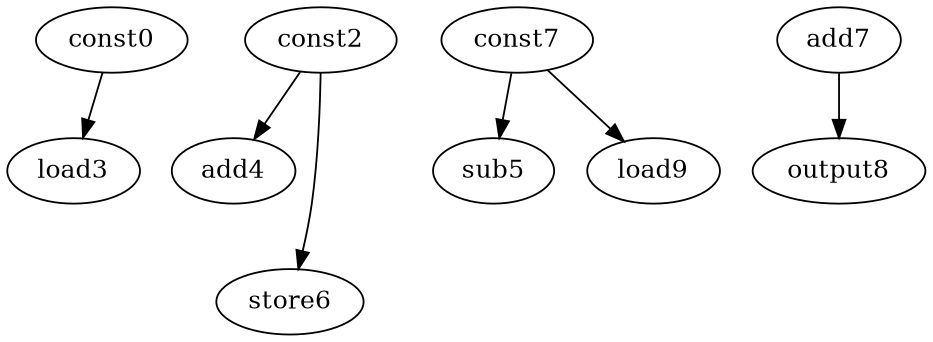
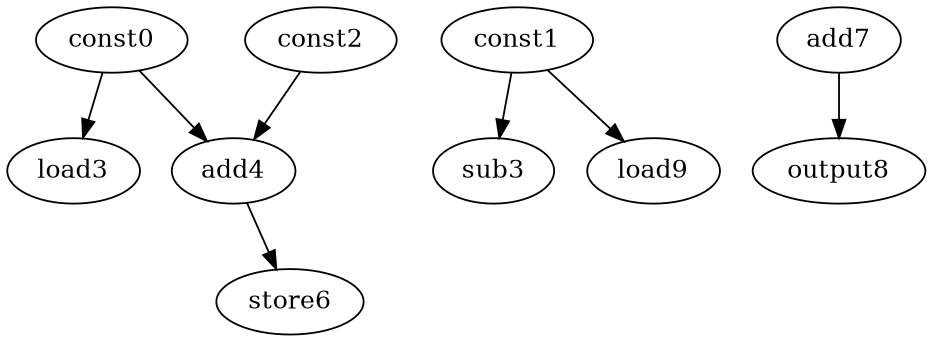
node "const7": label "const7" -> "const1"
edge "const0" -> "add4": added
edge "const2" -> "store6": now "add4" -> "store6"
node "sub5": label "sub5" -> "sub3"
